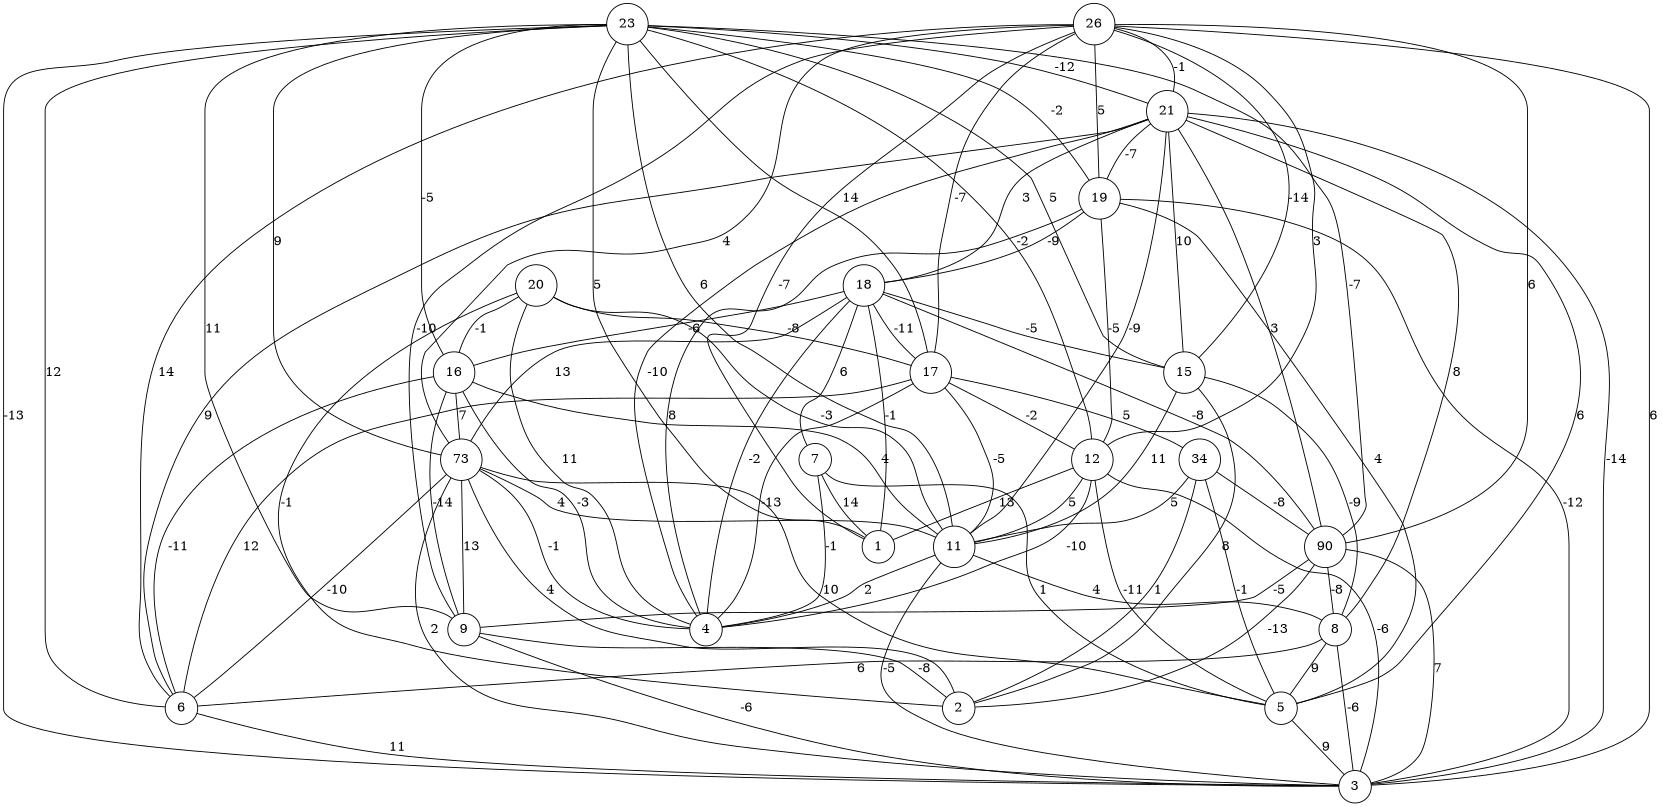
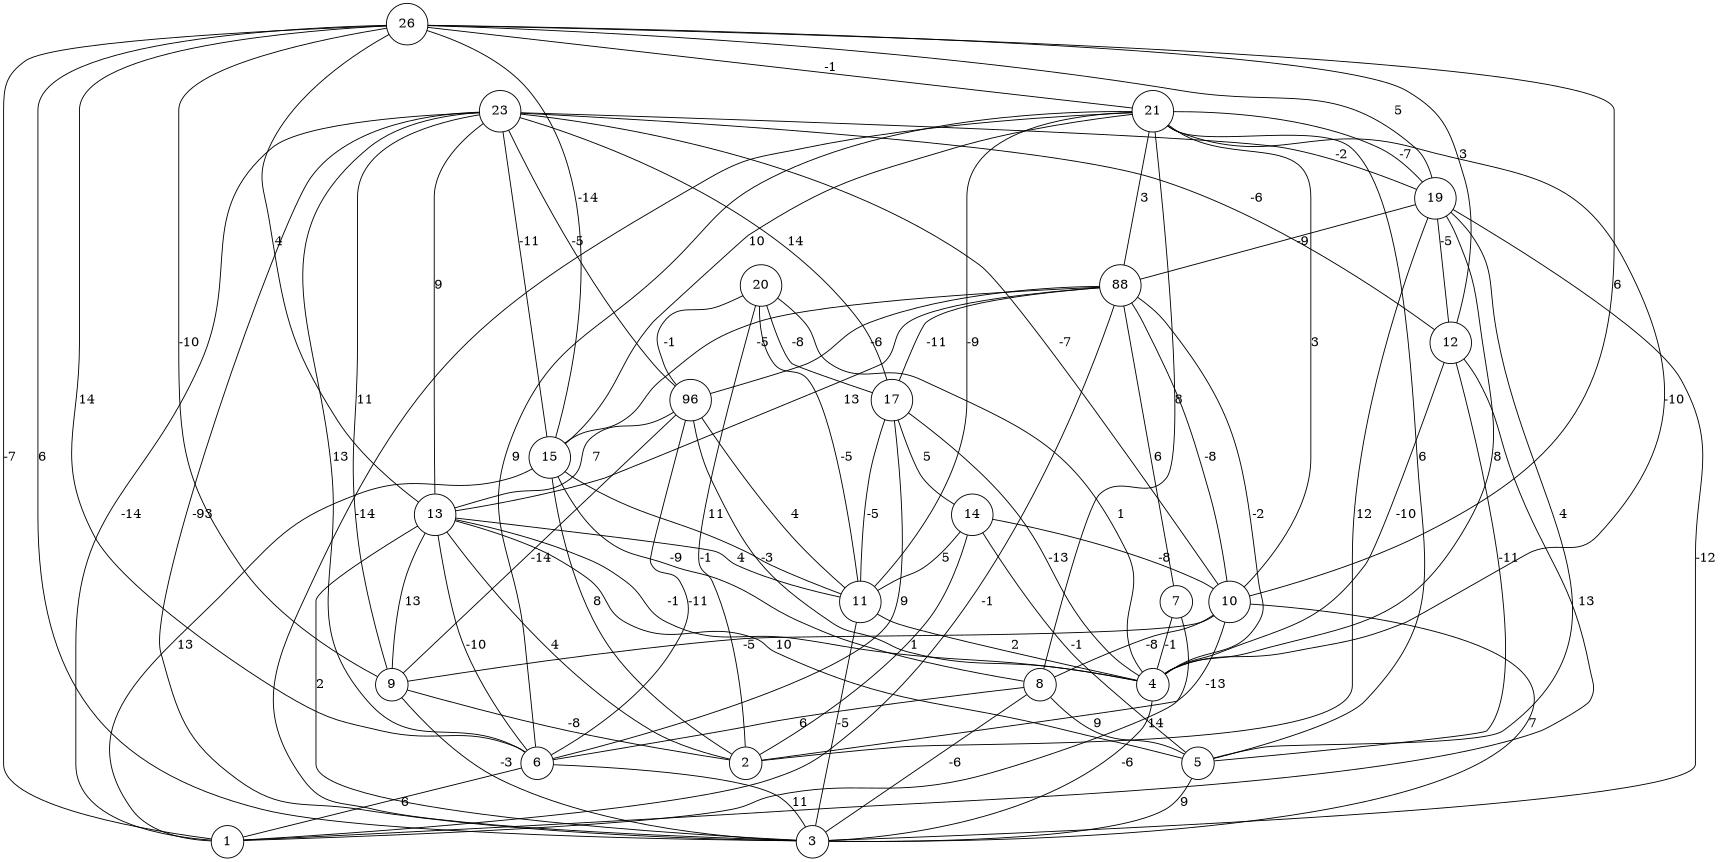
edge "23" -- "21": removed, label "-12"
edge "26" -- "17": removed, label "-7"
edge "23" -- "15": label "5" -> "-11"
edge "23" -- "12": label "-2" -> "-6"
edge "23" -- "1": label "5" -> "-14"
node "18": label "18" -> "88"
edge "23" -- "11": removed, label "6"
edge "23" -- "6": label "12" -> "13"
node "16": label "16" -> "96"
edge "17" -- "12": removed, label "-2"
edge "23" -- "3": label "-13" -> "-93"
edge "20" -- "11": label "-3" -> "-5"
node "73": label "73" -> "13"
edge "20" -- "4": label "11" -> "1"
node "34": label "34" -> "14"
edge "12" -- "11": removed, label "5"
edge "17" -- "6": label "12" -> "9"
node "90": label "90" -> "10"
edge "7" -- "5": removed, label "1"
edge "12" -- "3": now "4" -- "3"
edge "15" -- "1": added, label "13"
edge "11" -- "8": removed, label "4"
edge "9" -- "3": label "-6" -> "-3"
edge "19" -- "2": added, label "12"
edge "6" -- "1": added, label "6"
